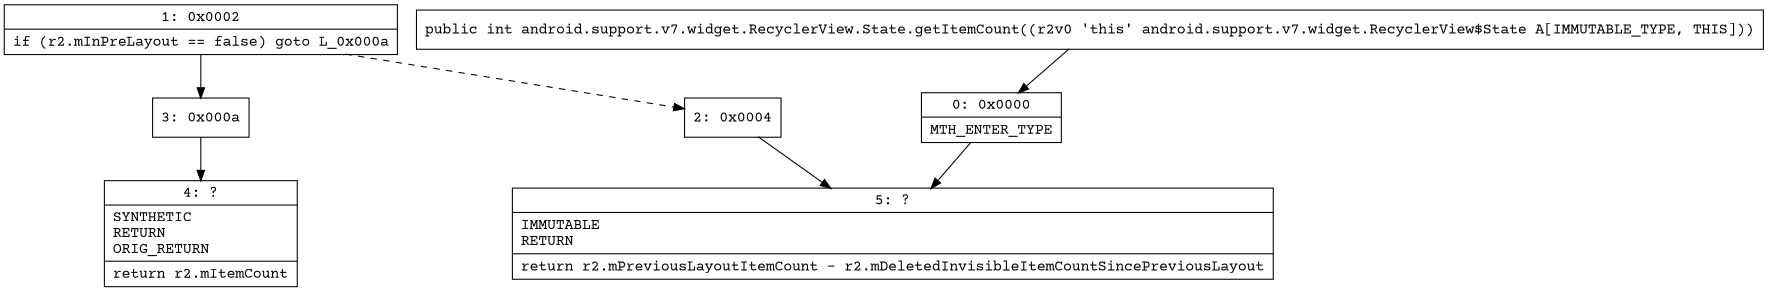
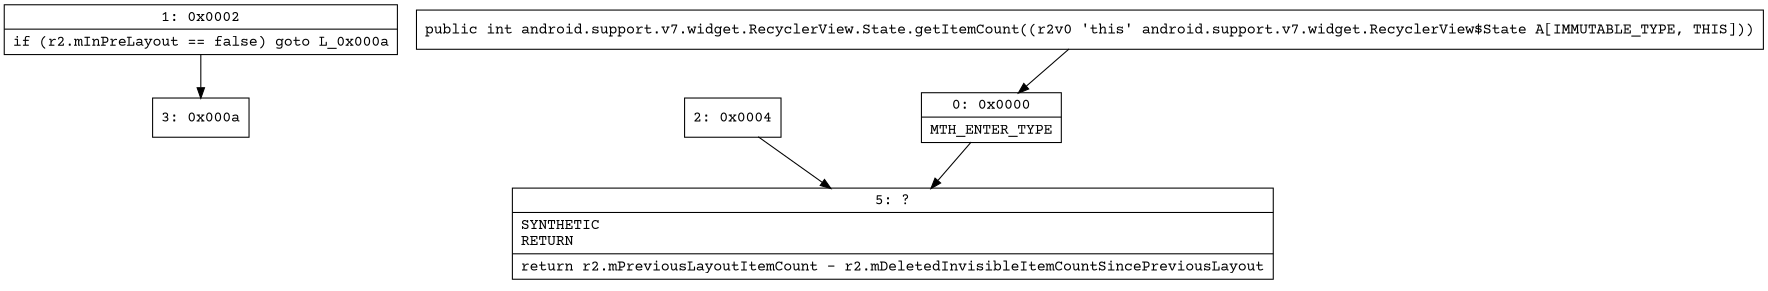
edge "1: 0x0002" -> "2: 0x0004": removed
node "5: ?": text "IMMUTABLE" -> "SYNTHETIC"
node "4: ?": removed
